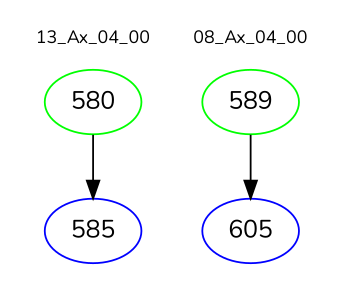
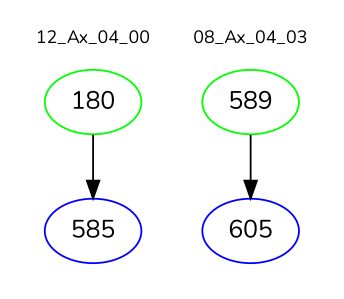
cluster "13_Ax_04_00": label "13_Ax_04_00" -> "12_Ax_04_00"
cluster "08_Ax_04_00": label "08_Ax_04_00" -> "08_Ax_04_03"
node "580": label "580" -> "180"
